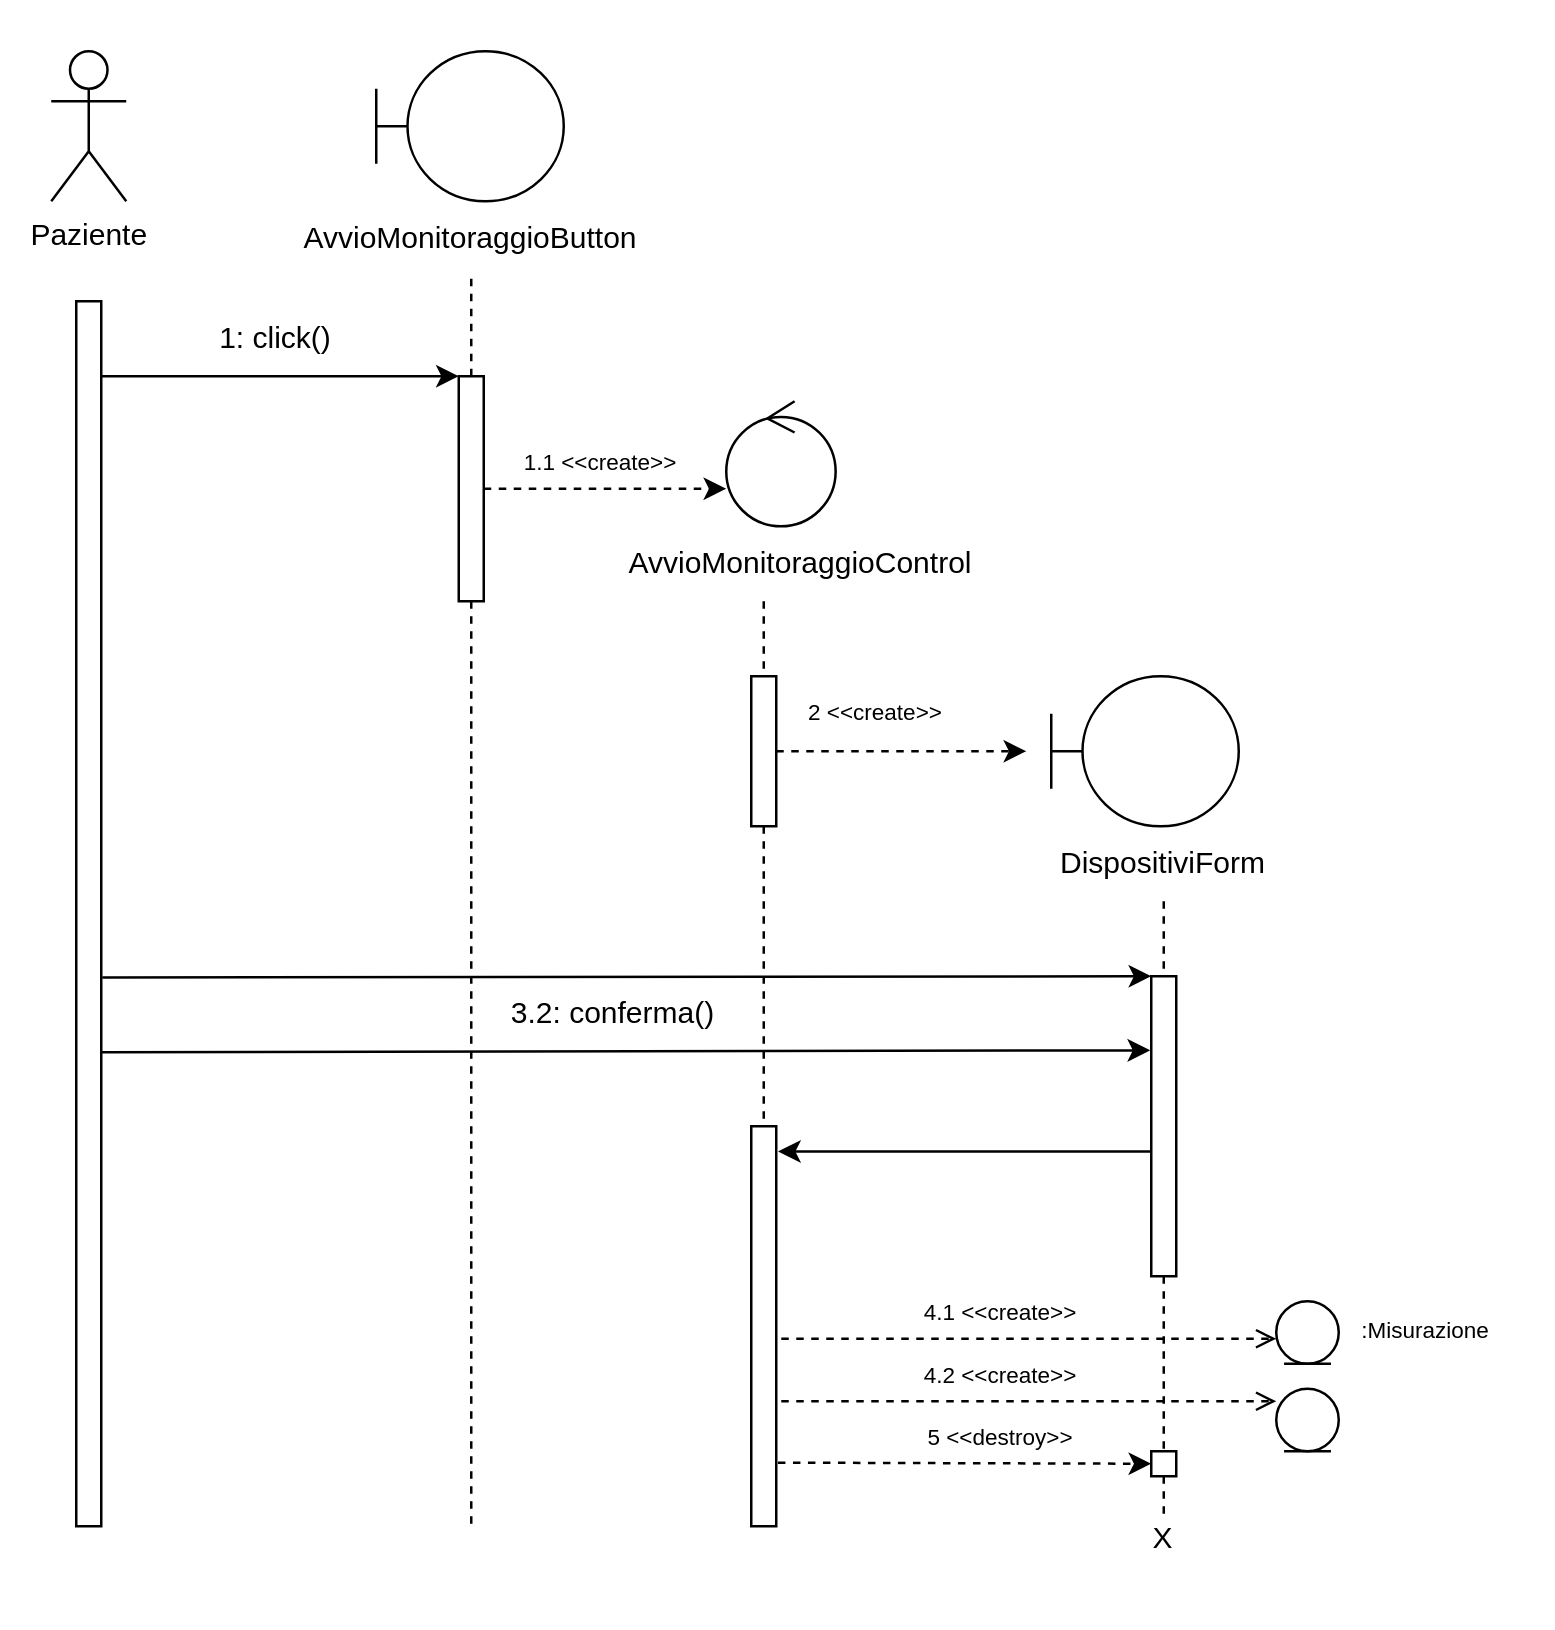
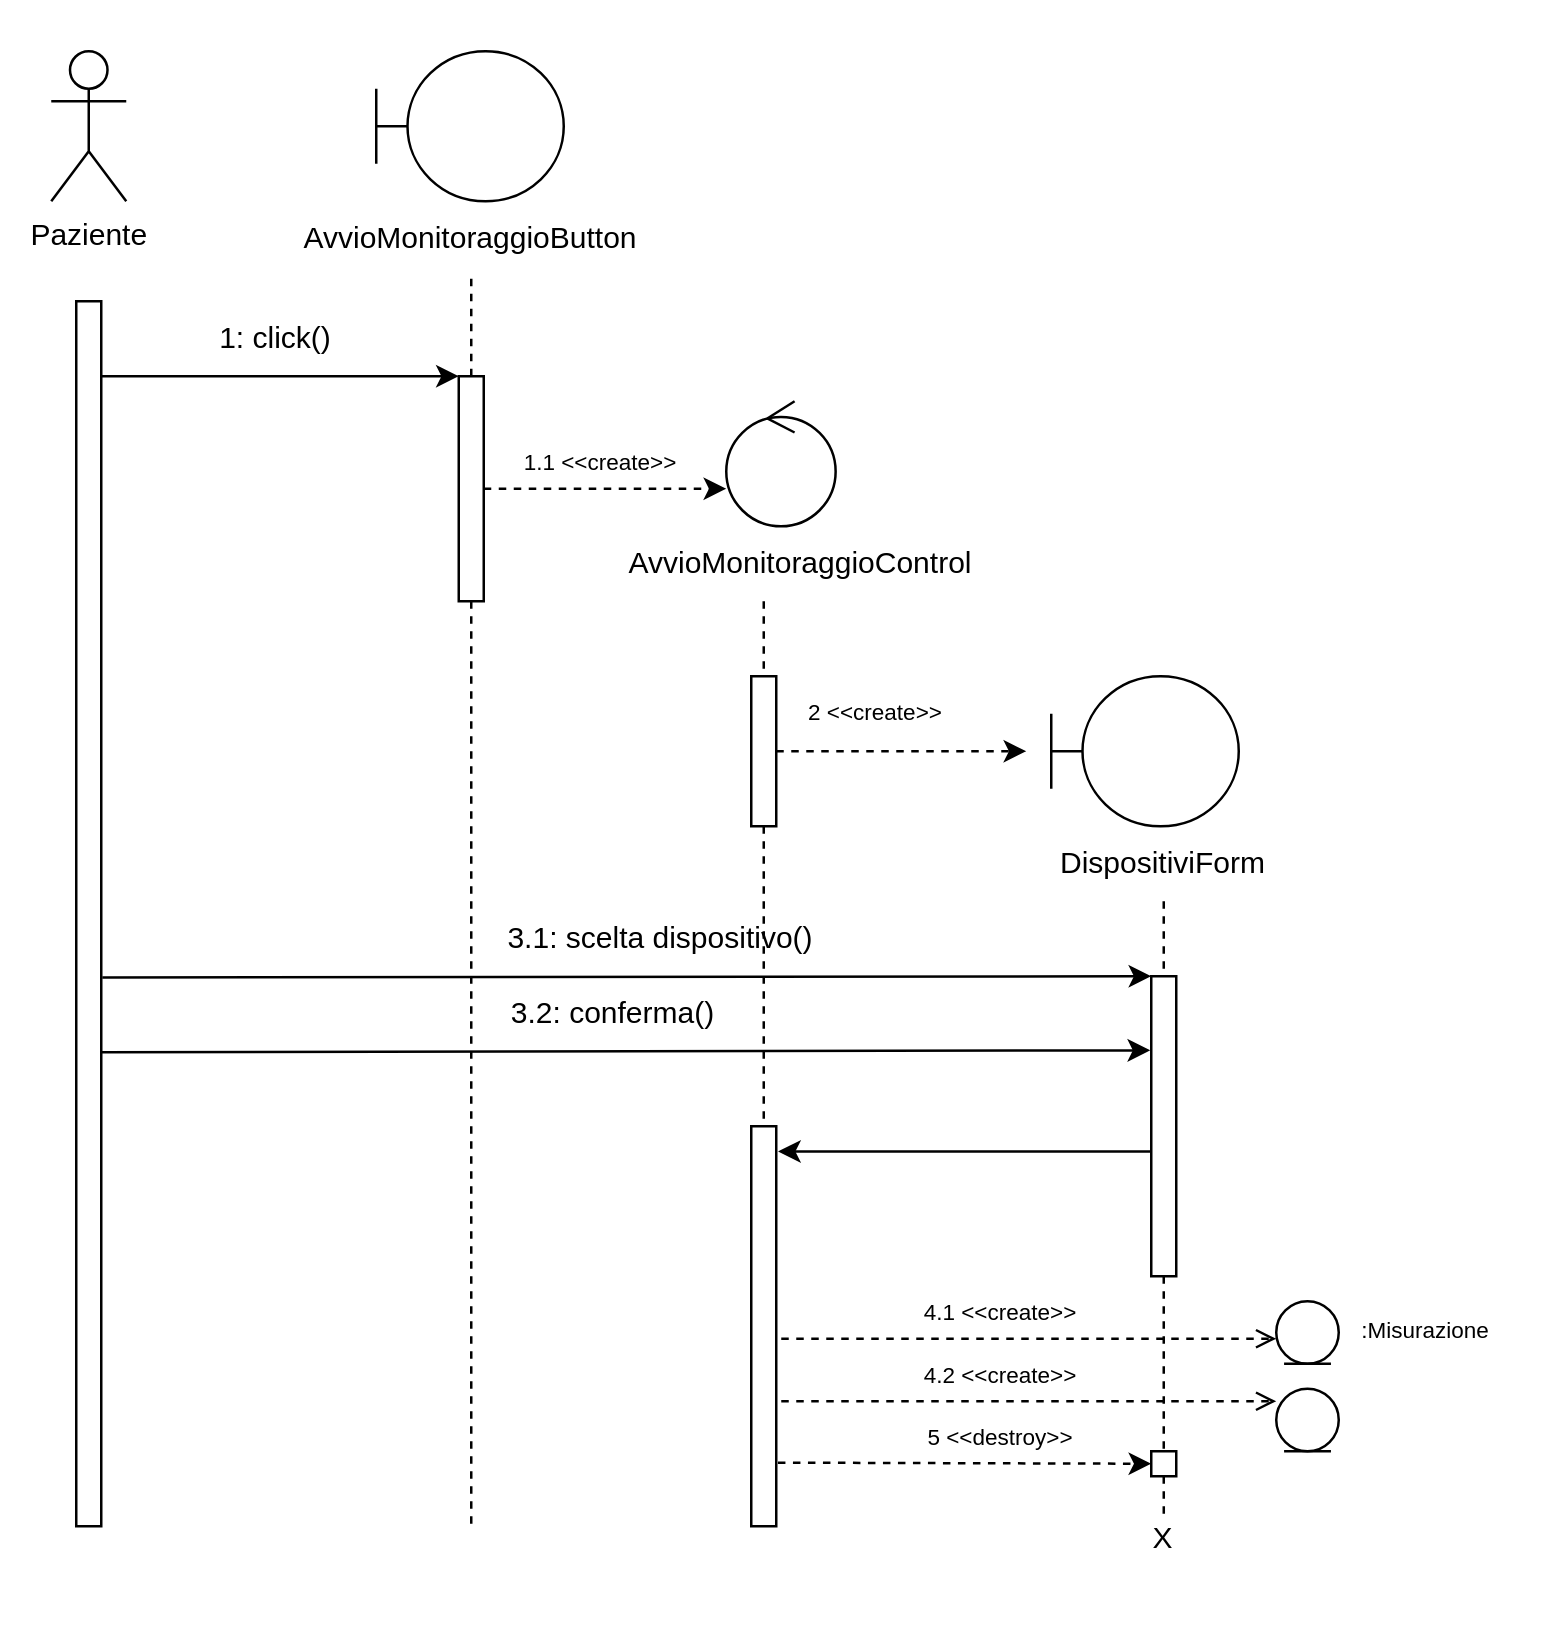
node "3.1: scelta dispositivo()": added
